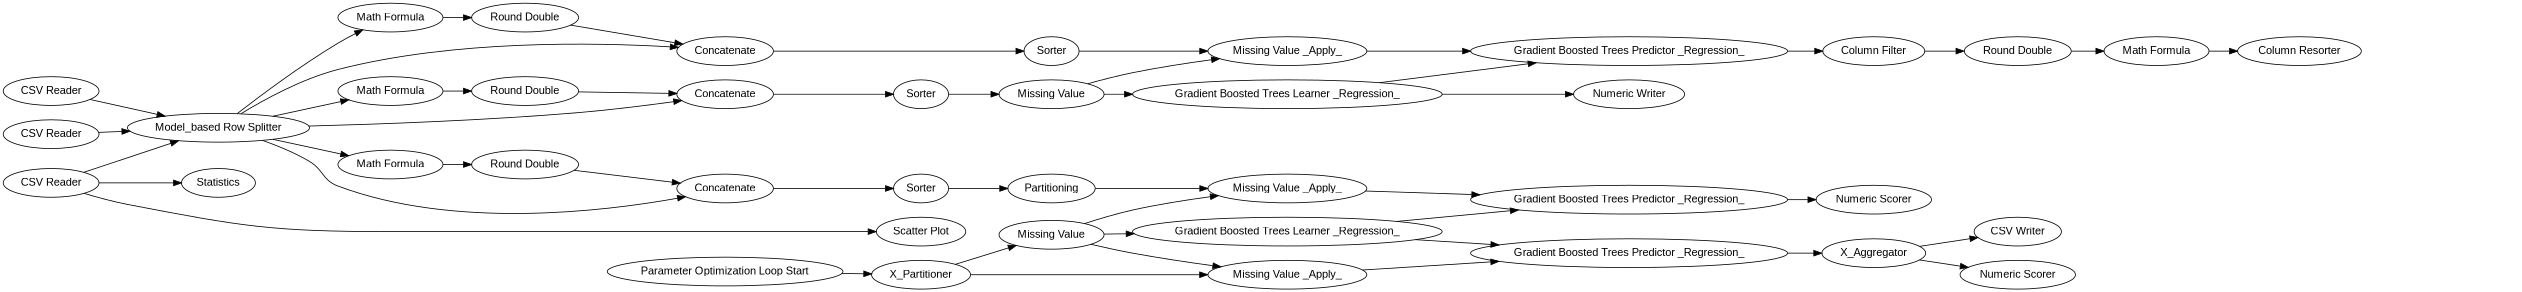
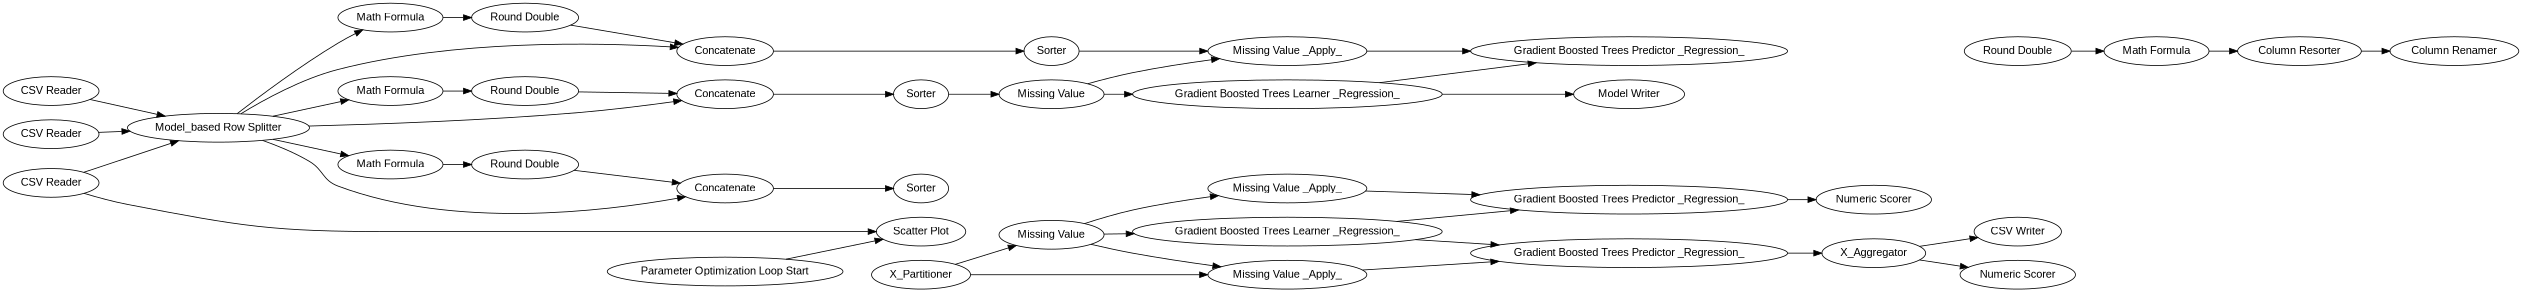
node "Column Filter": removed
node "Column Renamer": added
node "Numeric Writer": label "Numeric Writer" -> "Model Writer"
node "Statistics": removed
node "Partitioning": removed
edge "Parameter Optimization Loop Start" -> "X_Partitioner": now "Parameter Optimization Loop Start" -> "Scatter Plot"
